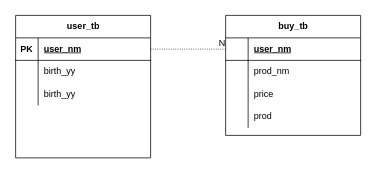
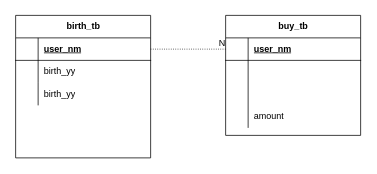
node "user_tb": label "user_tb" -> "birth_tb"
node "PK": removed
node "prod_nm": removed
node "price": removed
node "prod": label "prod" -> "amount"
